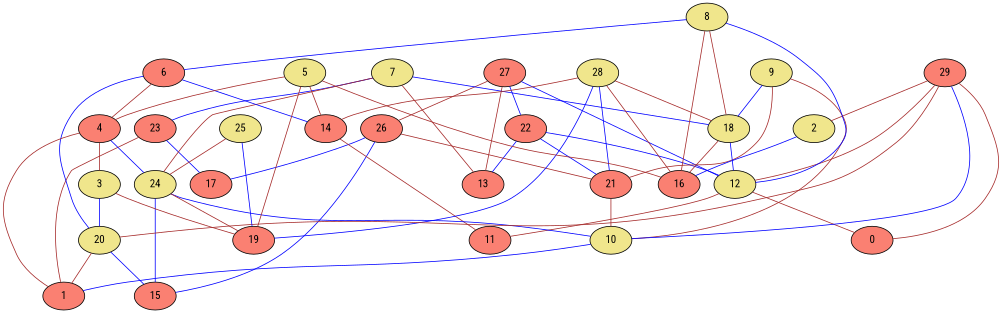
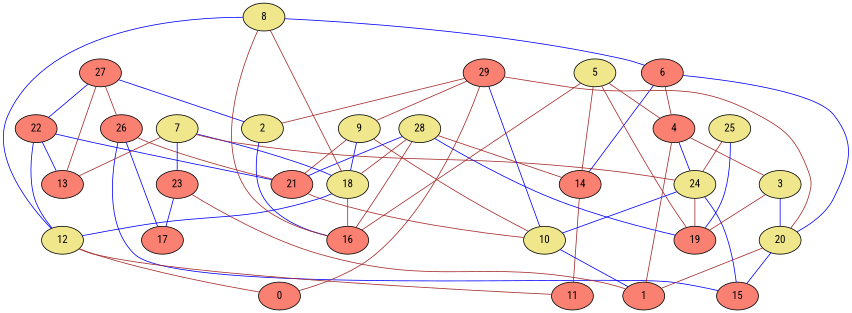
edge "27" -- "12": now "27" -- "2"
edge "29" -- "12": now "29" -- "9"
